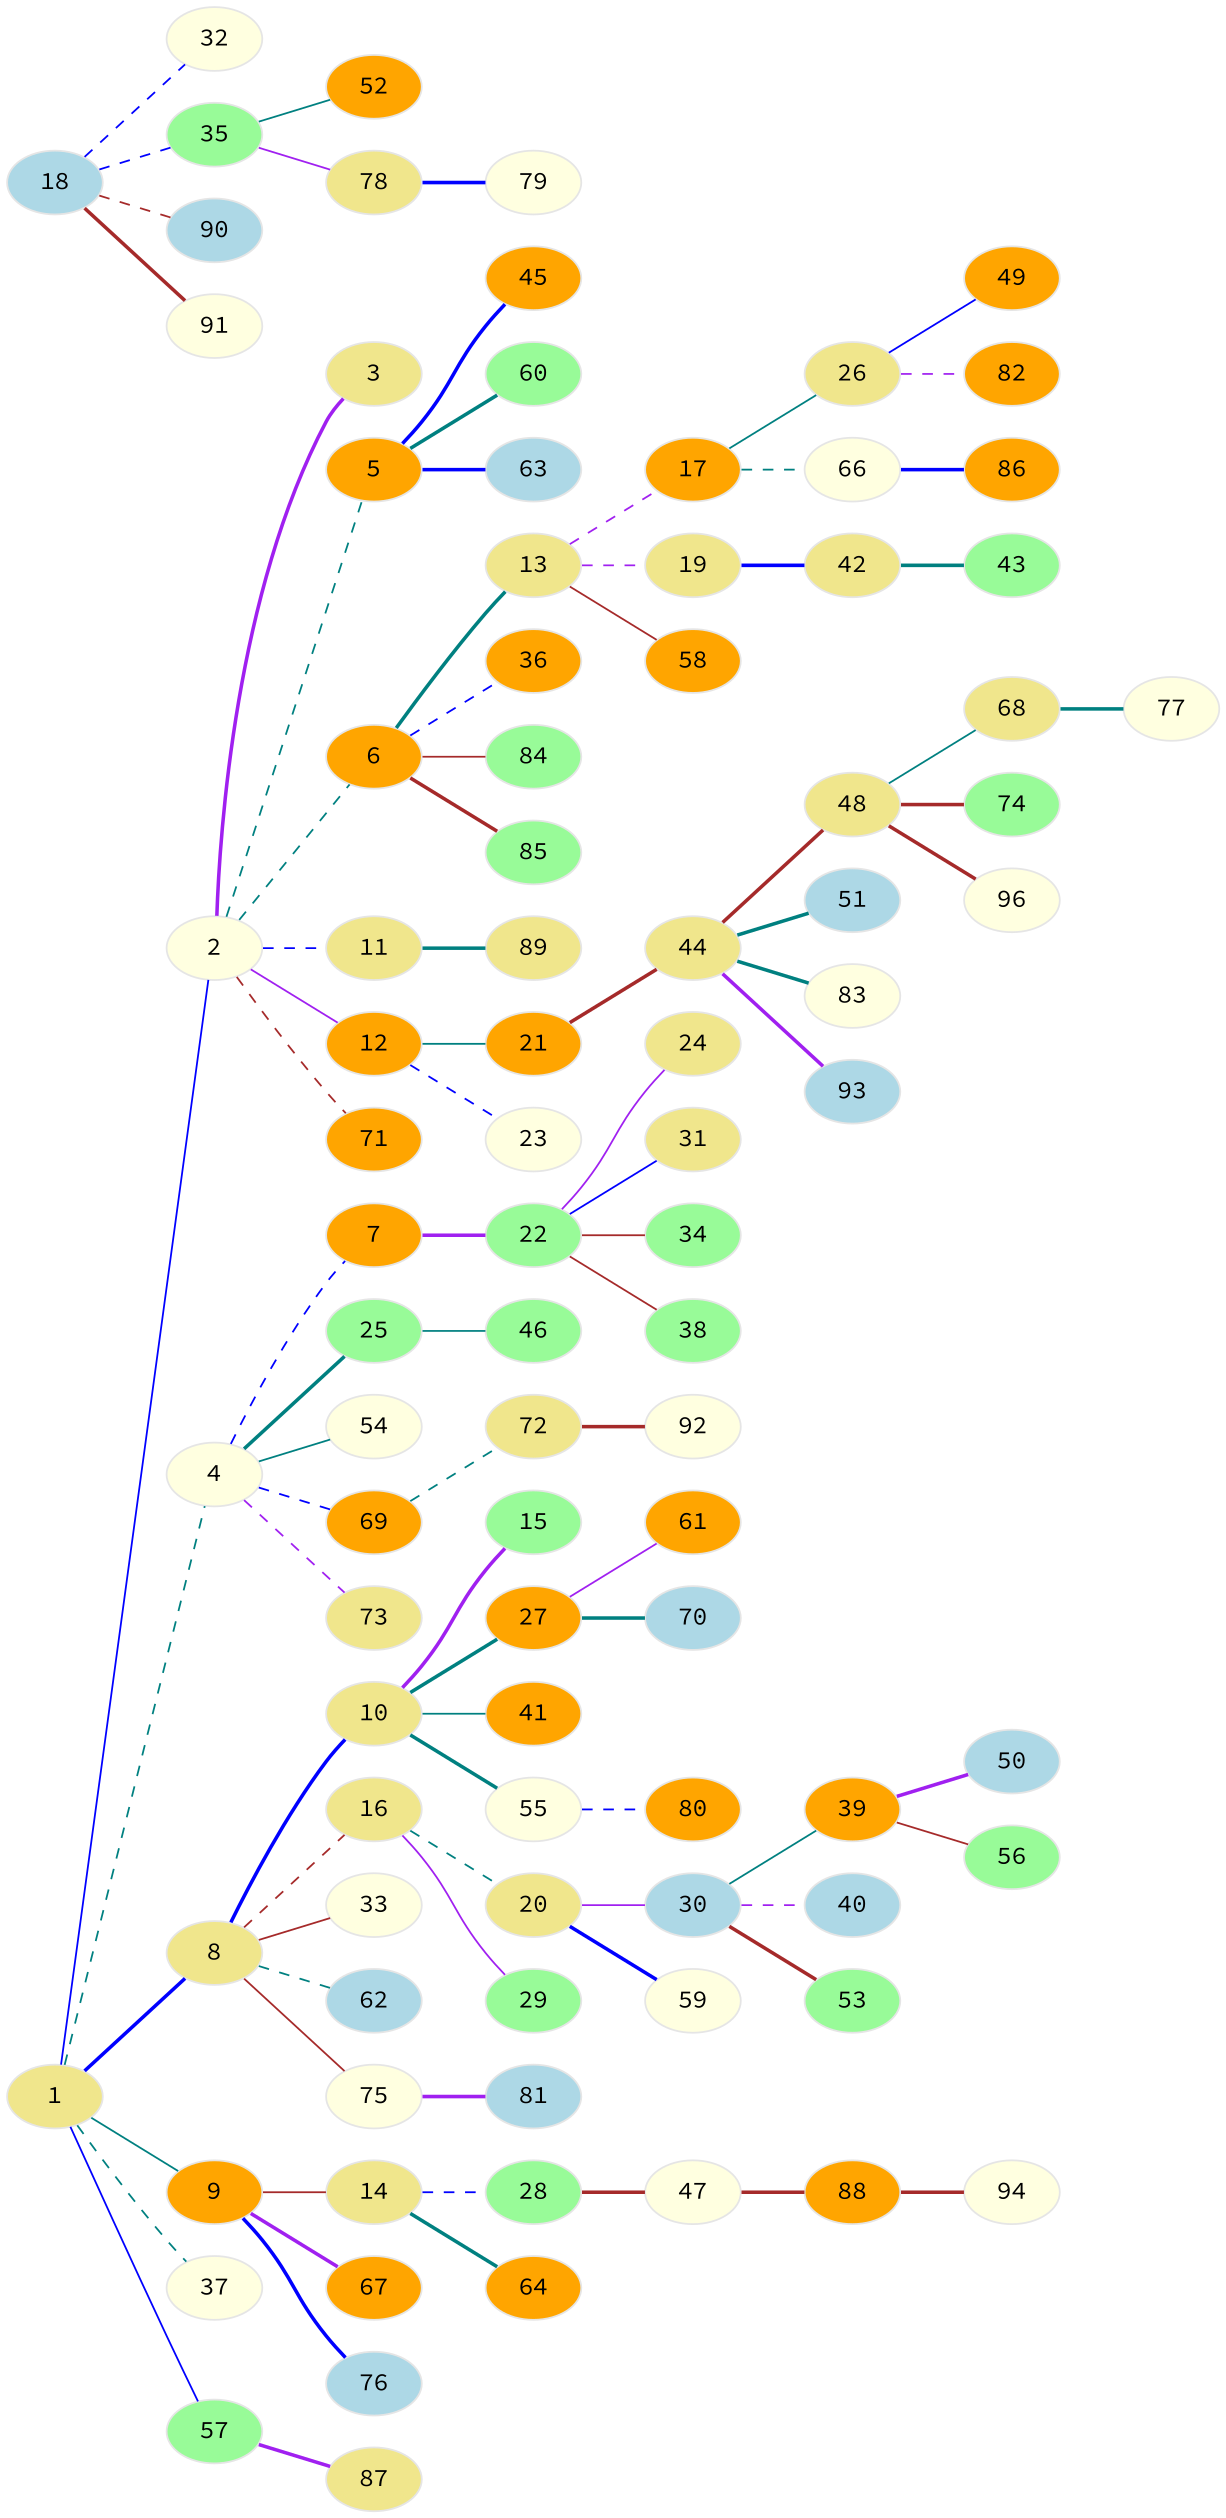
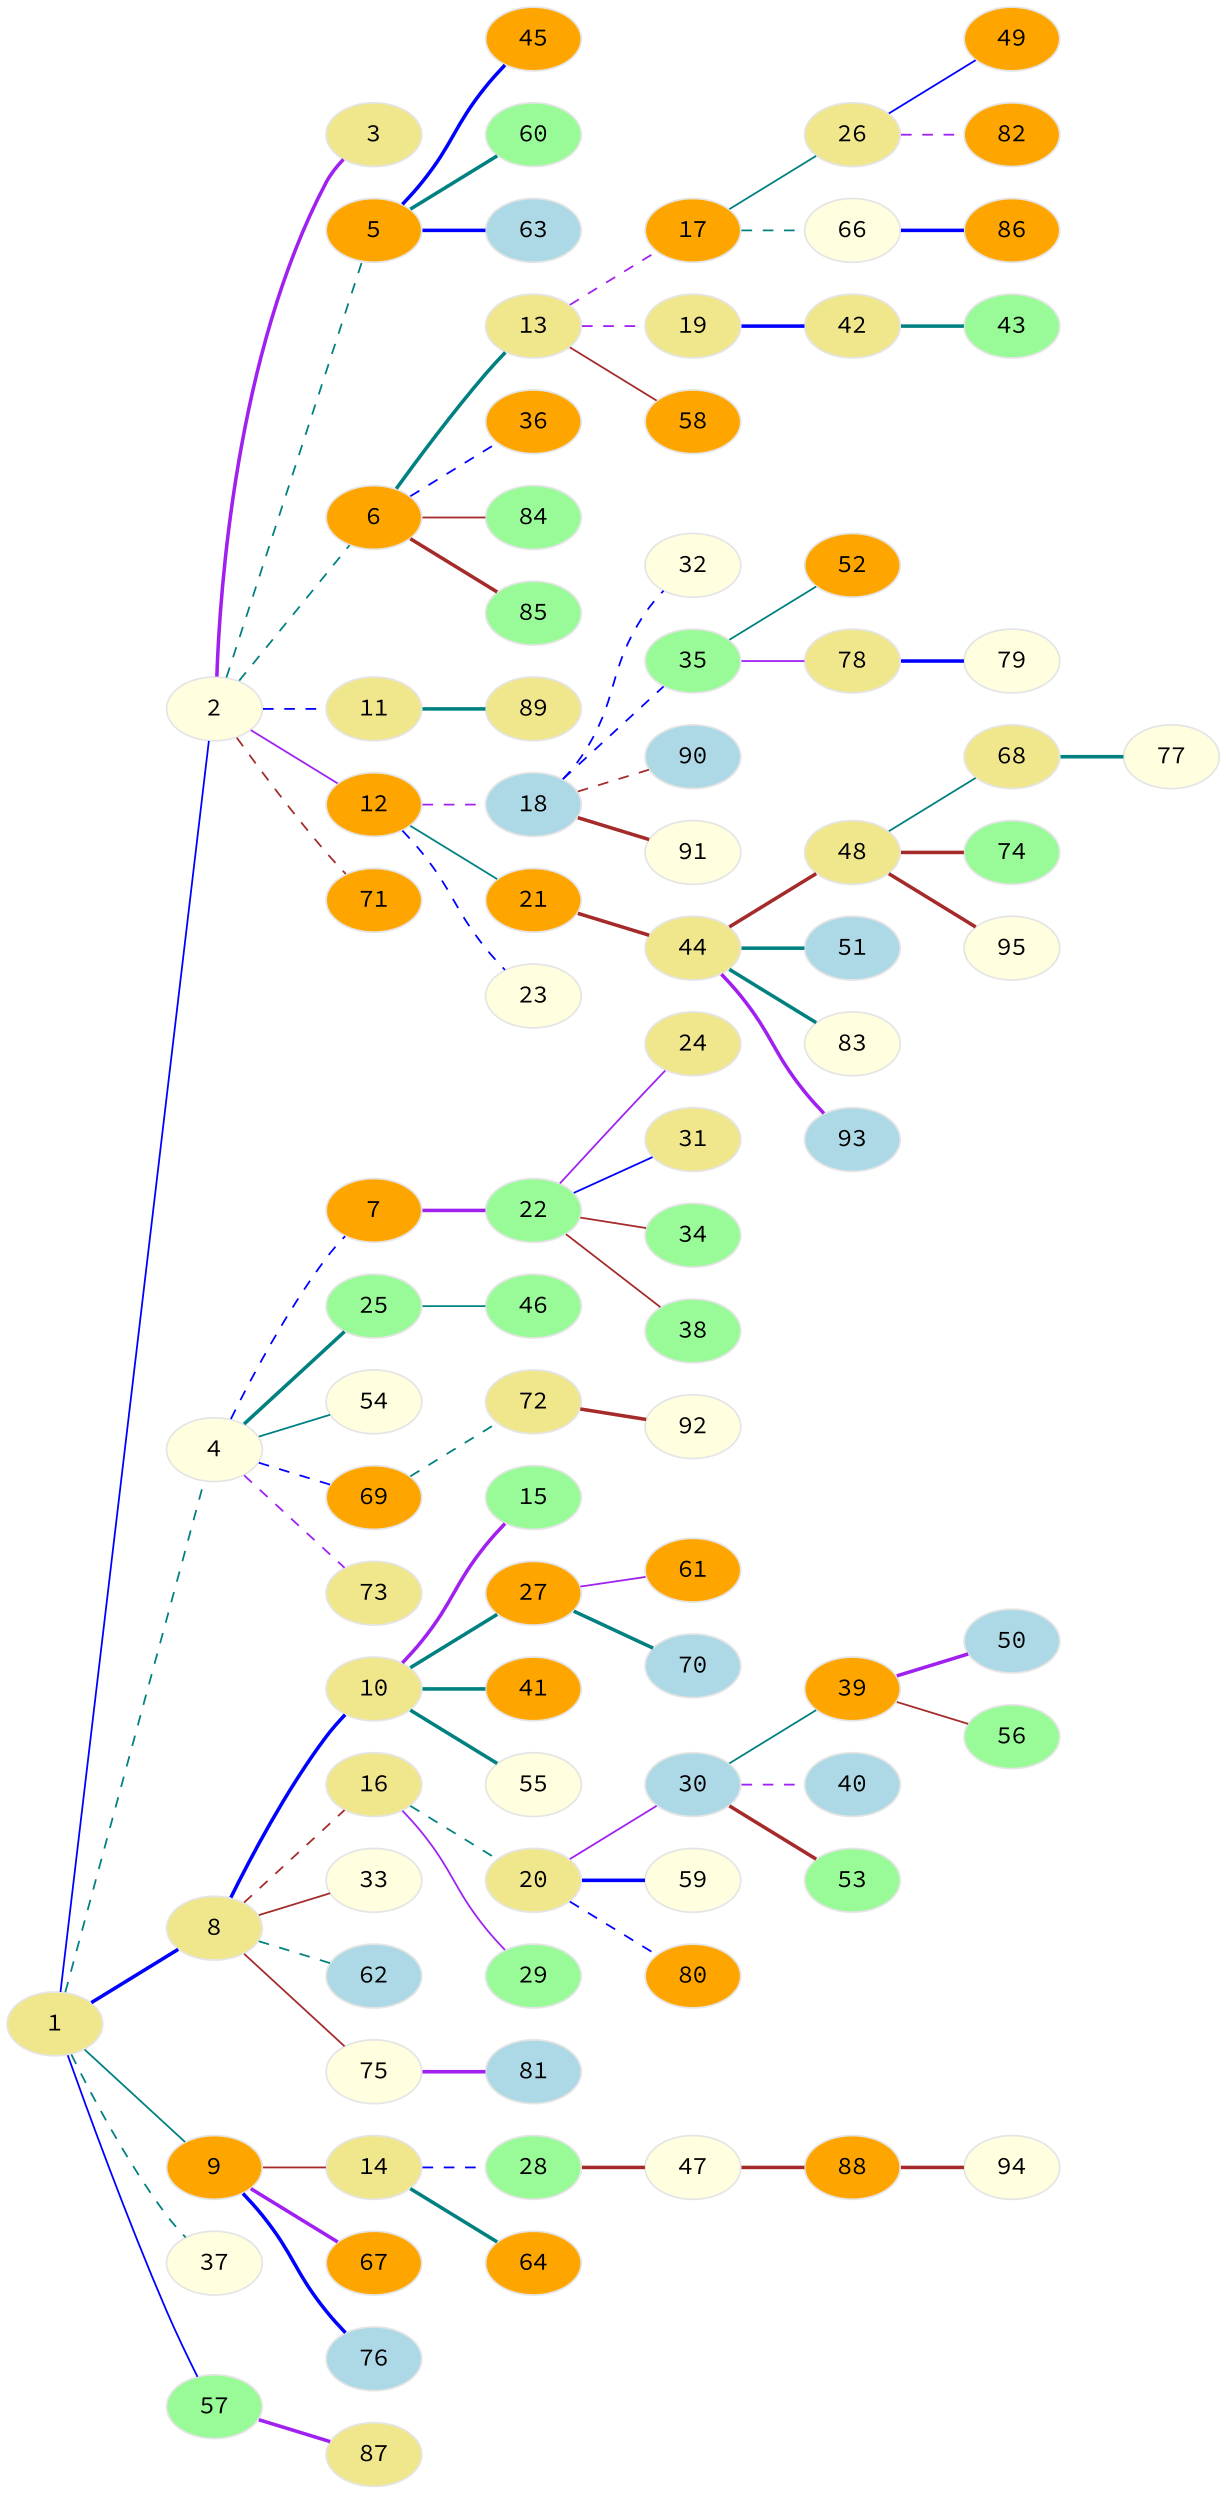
edge "12" -- "18": added
node "96": label "96" -> "95"
edge "10" -- "41": style solid -> bold
edge "55" -- "80": now "20" -- "80"
